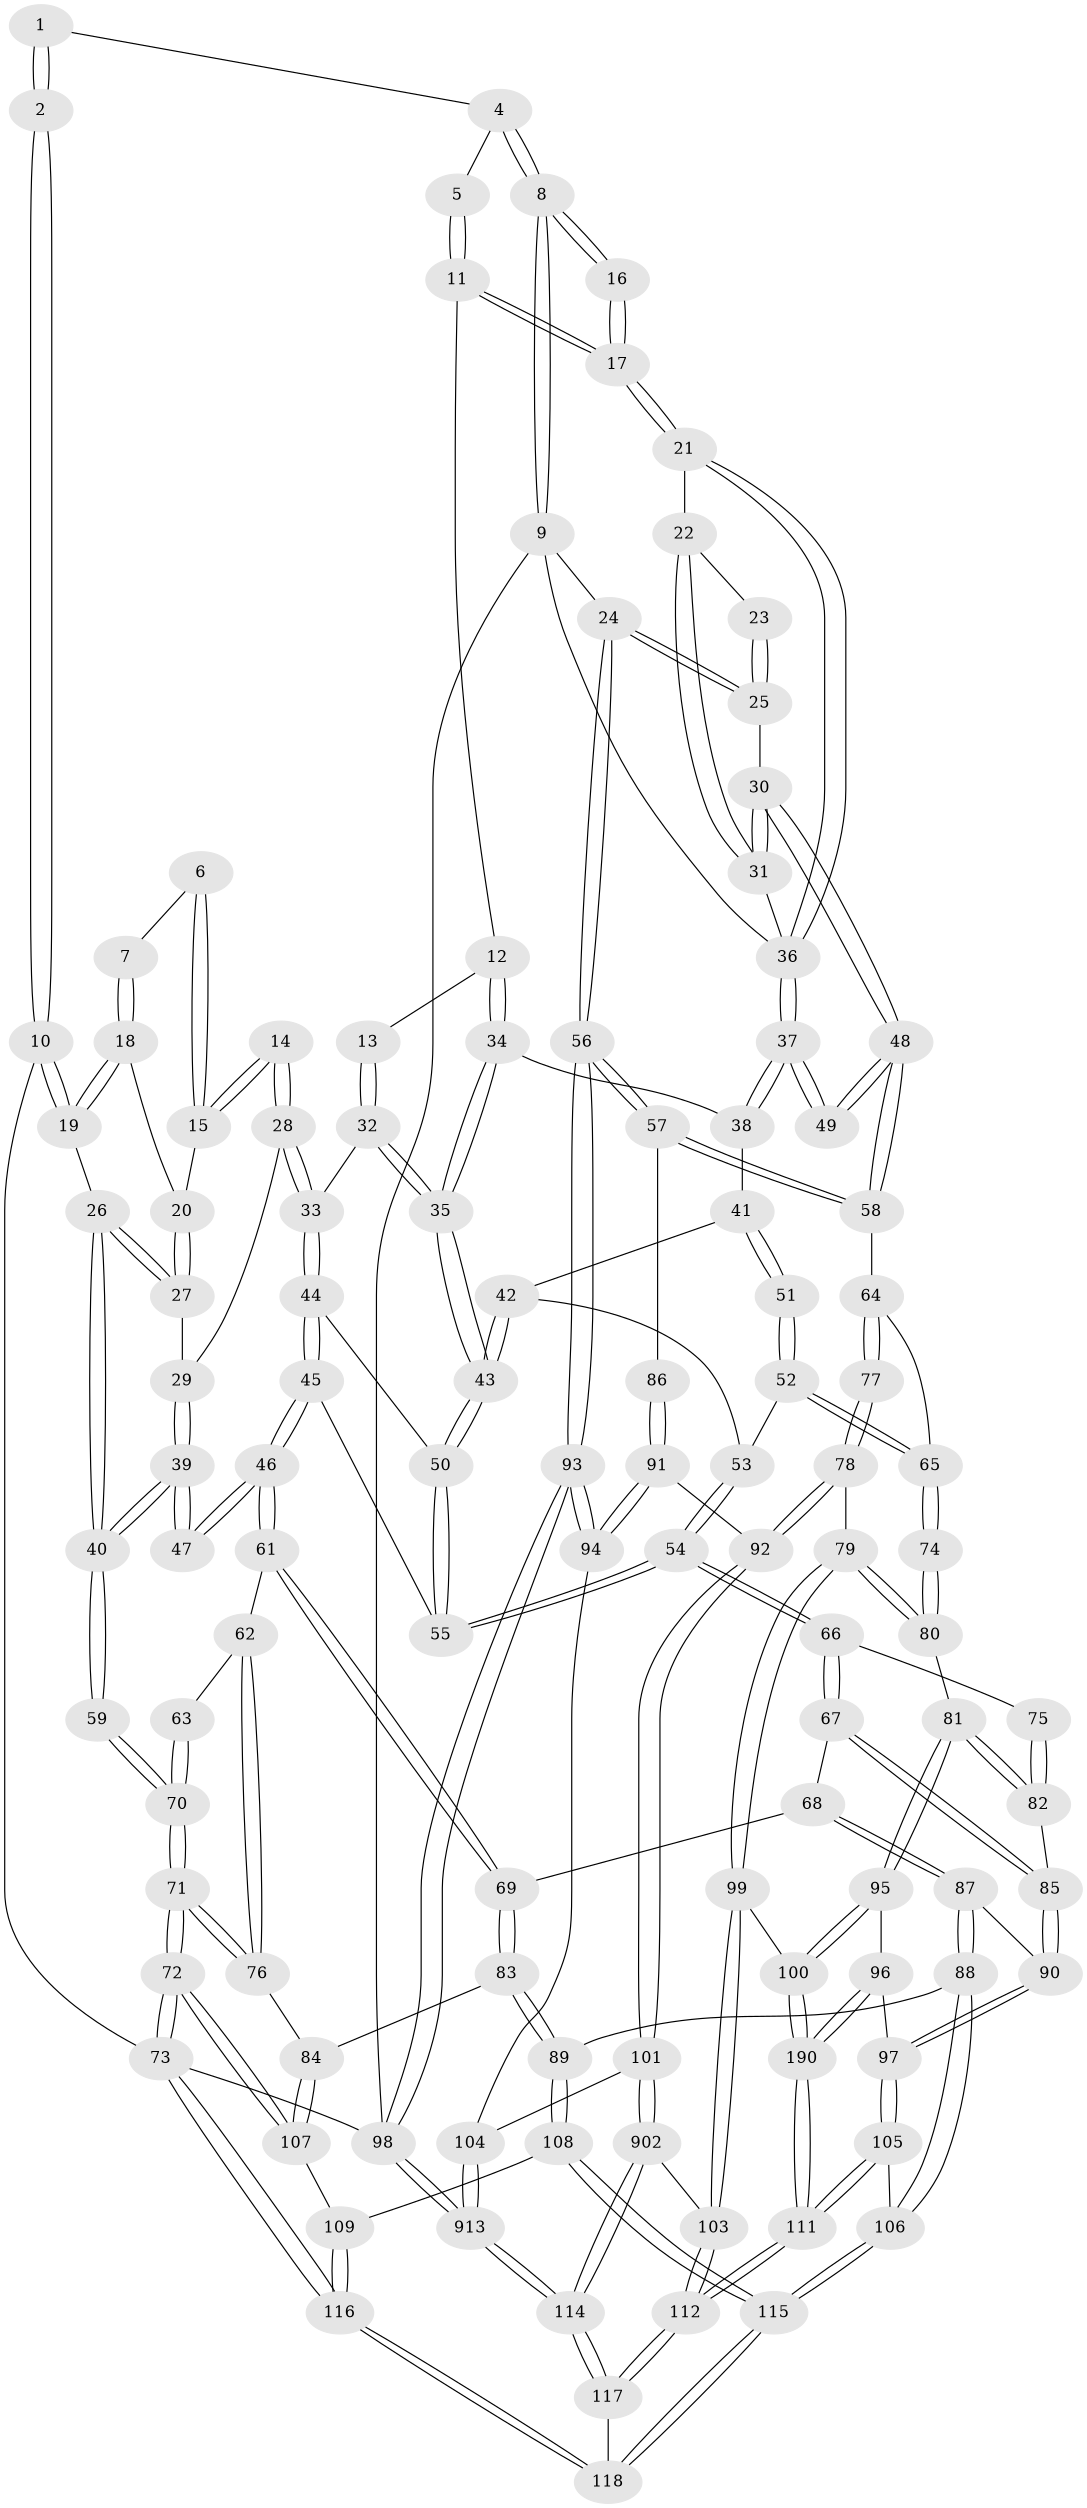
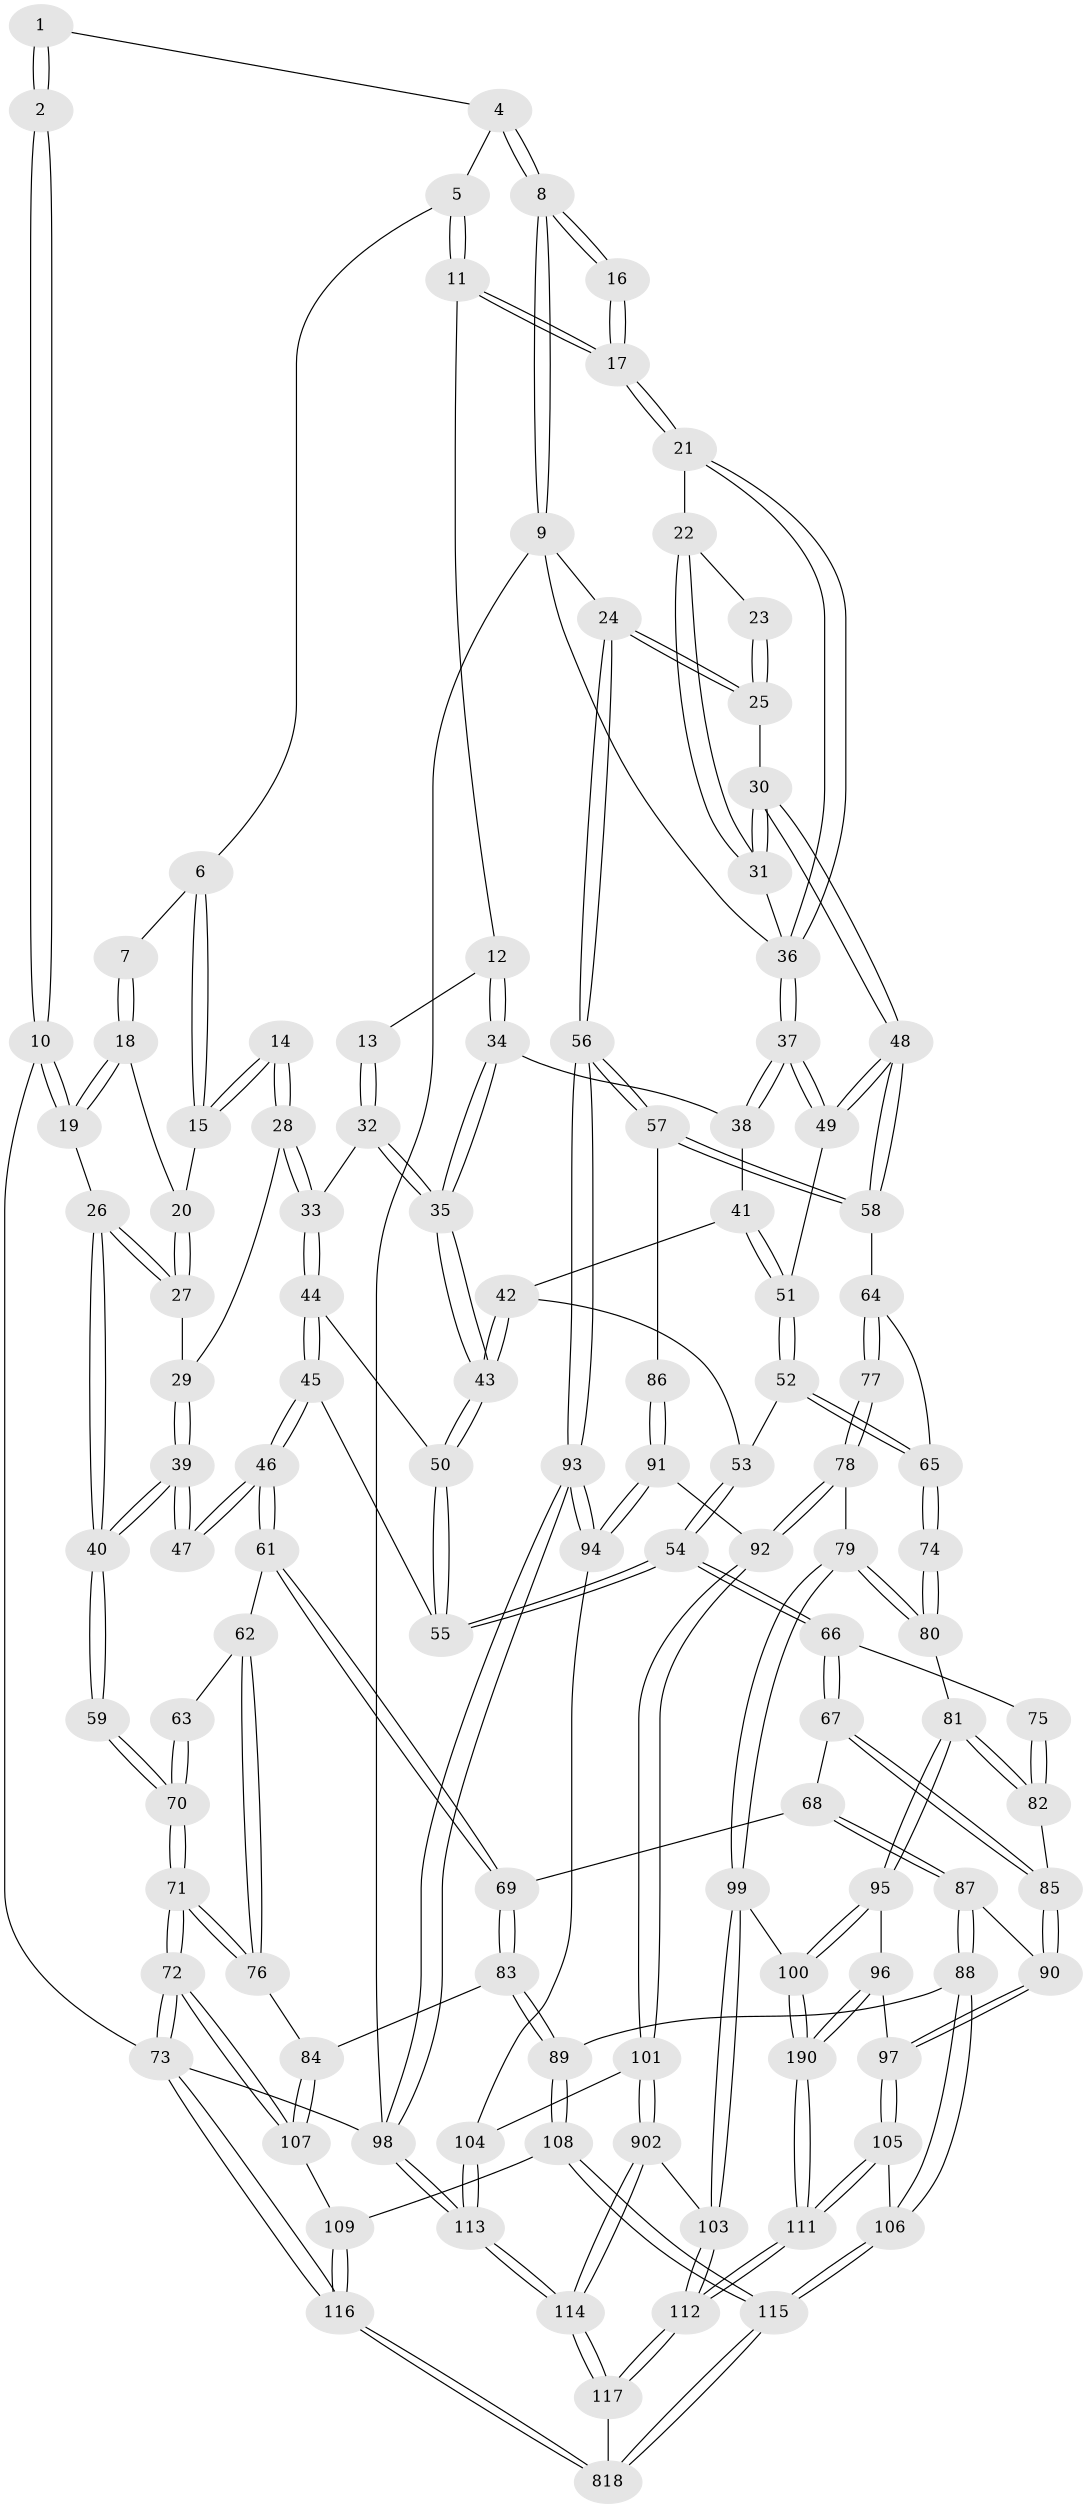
edge "5" -- "6": added
edge "49" -- "51": added
node "913": label "913" -> "113"
node "118": label "118" -> "818"
